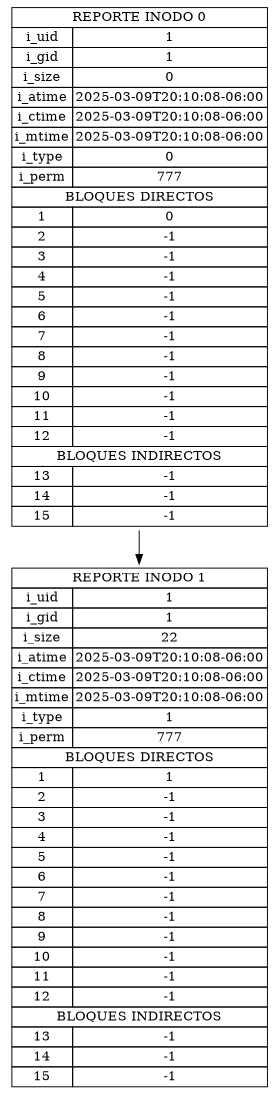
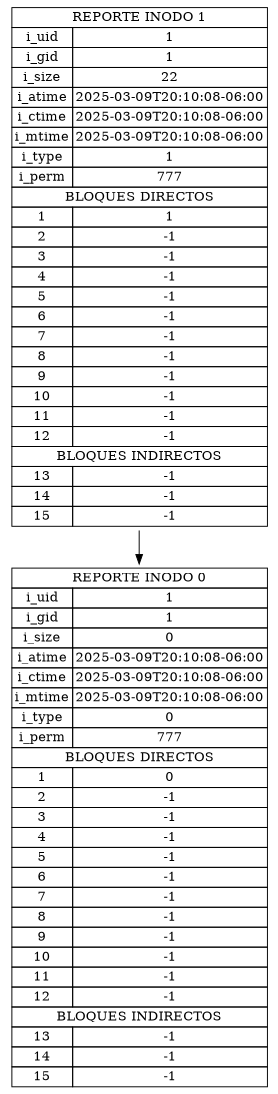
edge "REPORTE INODO 0" -> "REPORTE INODO 1": reversed
